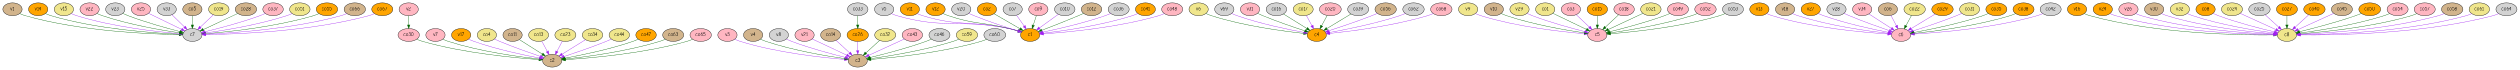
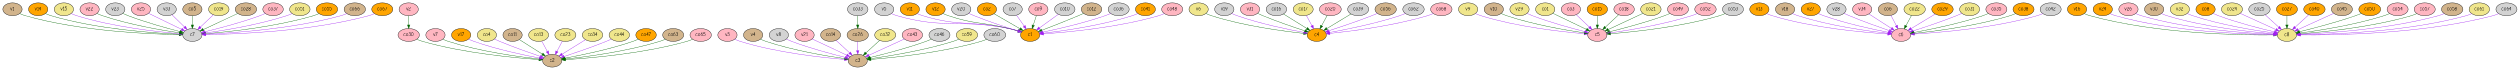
node "v69": label "v69" -> "v19"
node "co35": fillcolor orange -> lightpink
edge "co52" -> "c5": color darkgreen -> purple
node "co26": fillcolor orange -> tan
